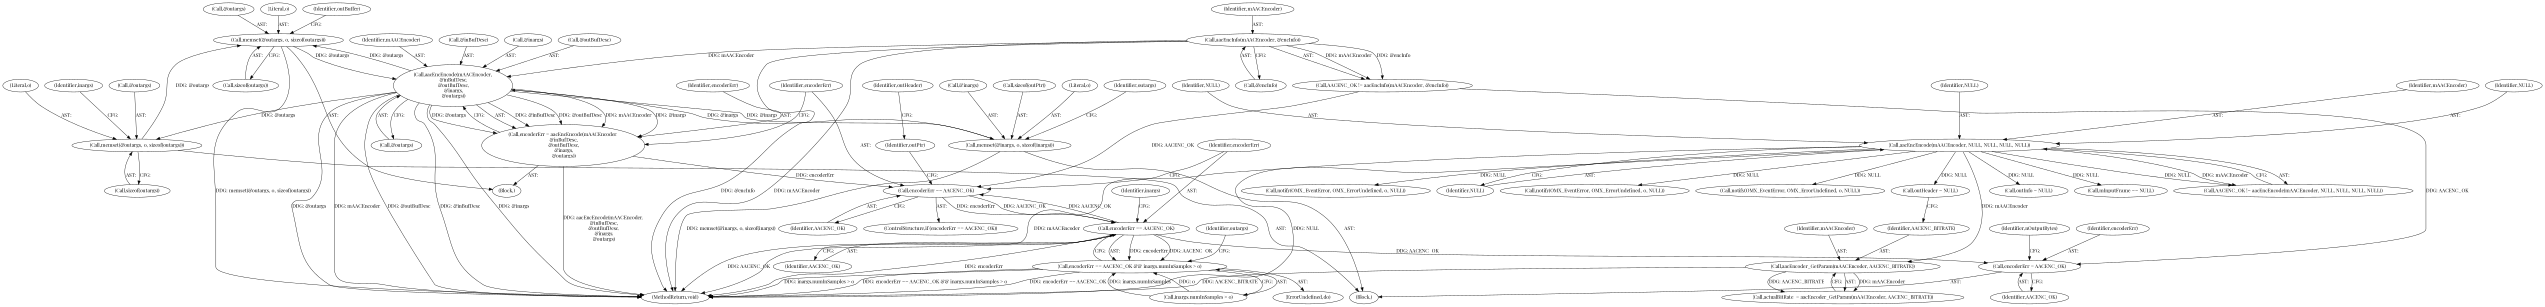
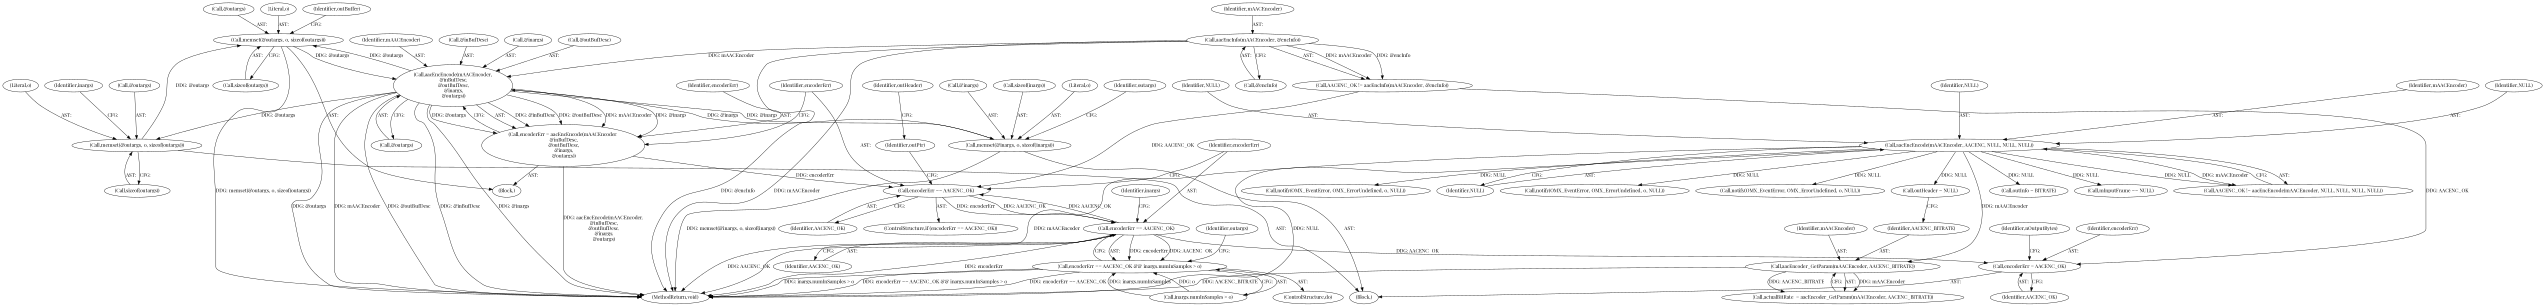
node "(Call,sizeof(outPtr))": label "(Call,sizeof(outPtr))" -> "(Call,sizeof(inargs))"
node "(Call,aacEncEncode(mAACEncoder, NULL, NULL, NULL, NULL))": label "(Call,aacEncEncode(mAACEncoder, NULL, NULL, NULL, NULL))" -> "(Call,aacEncEncode(mAACEncoder, AACENC, NULL, NULL, NULL))"
node "(Call,outInfo = NULL)": label "(Call,outInfo = NULL)" -> "(Call,outInfo = BITRATE)"
node "(ErrorUndefined,do)": label "(ErrorUndefined,do)" -> "(ControlStructure,do)"
